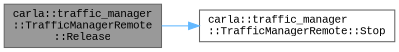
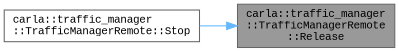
edge "carla::traffic_manager ::TrafficManagerRemote ::Release" -> "carla::traffic_manager ::TrafficManagerRemote::Stop": reversed
